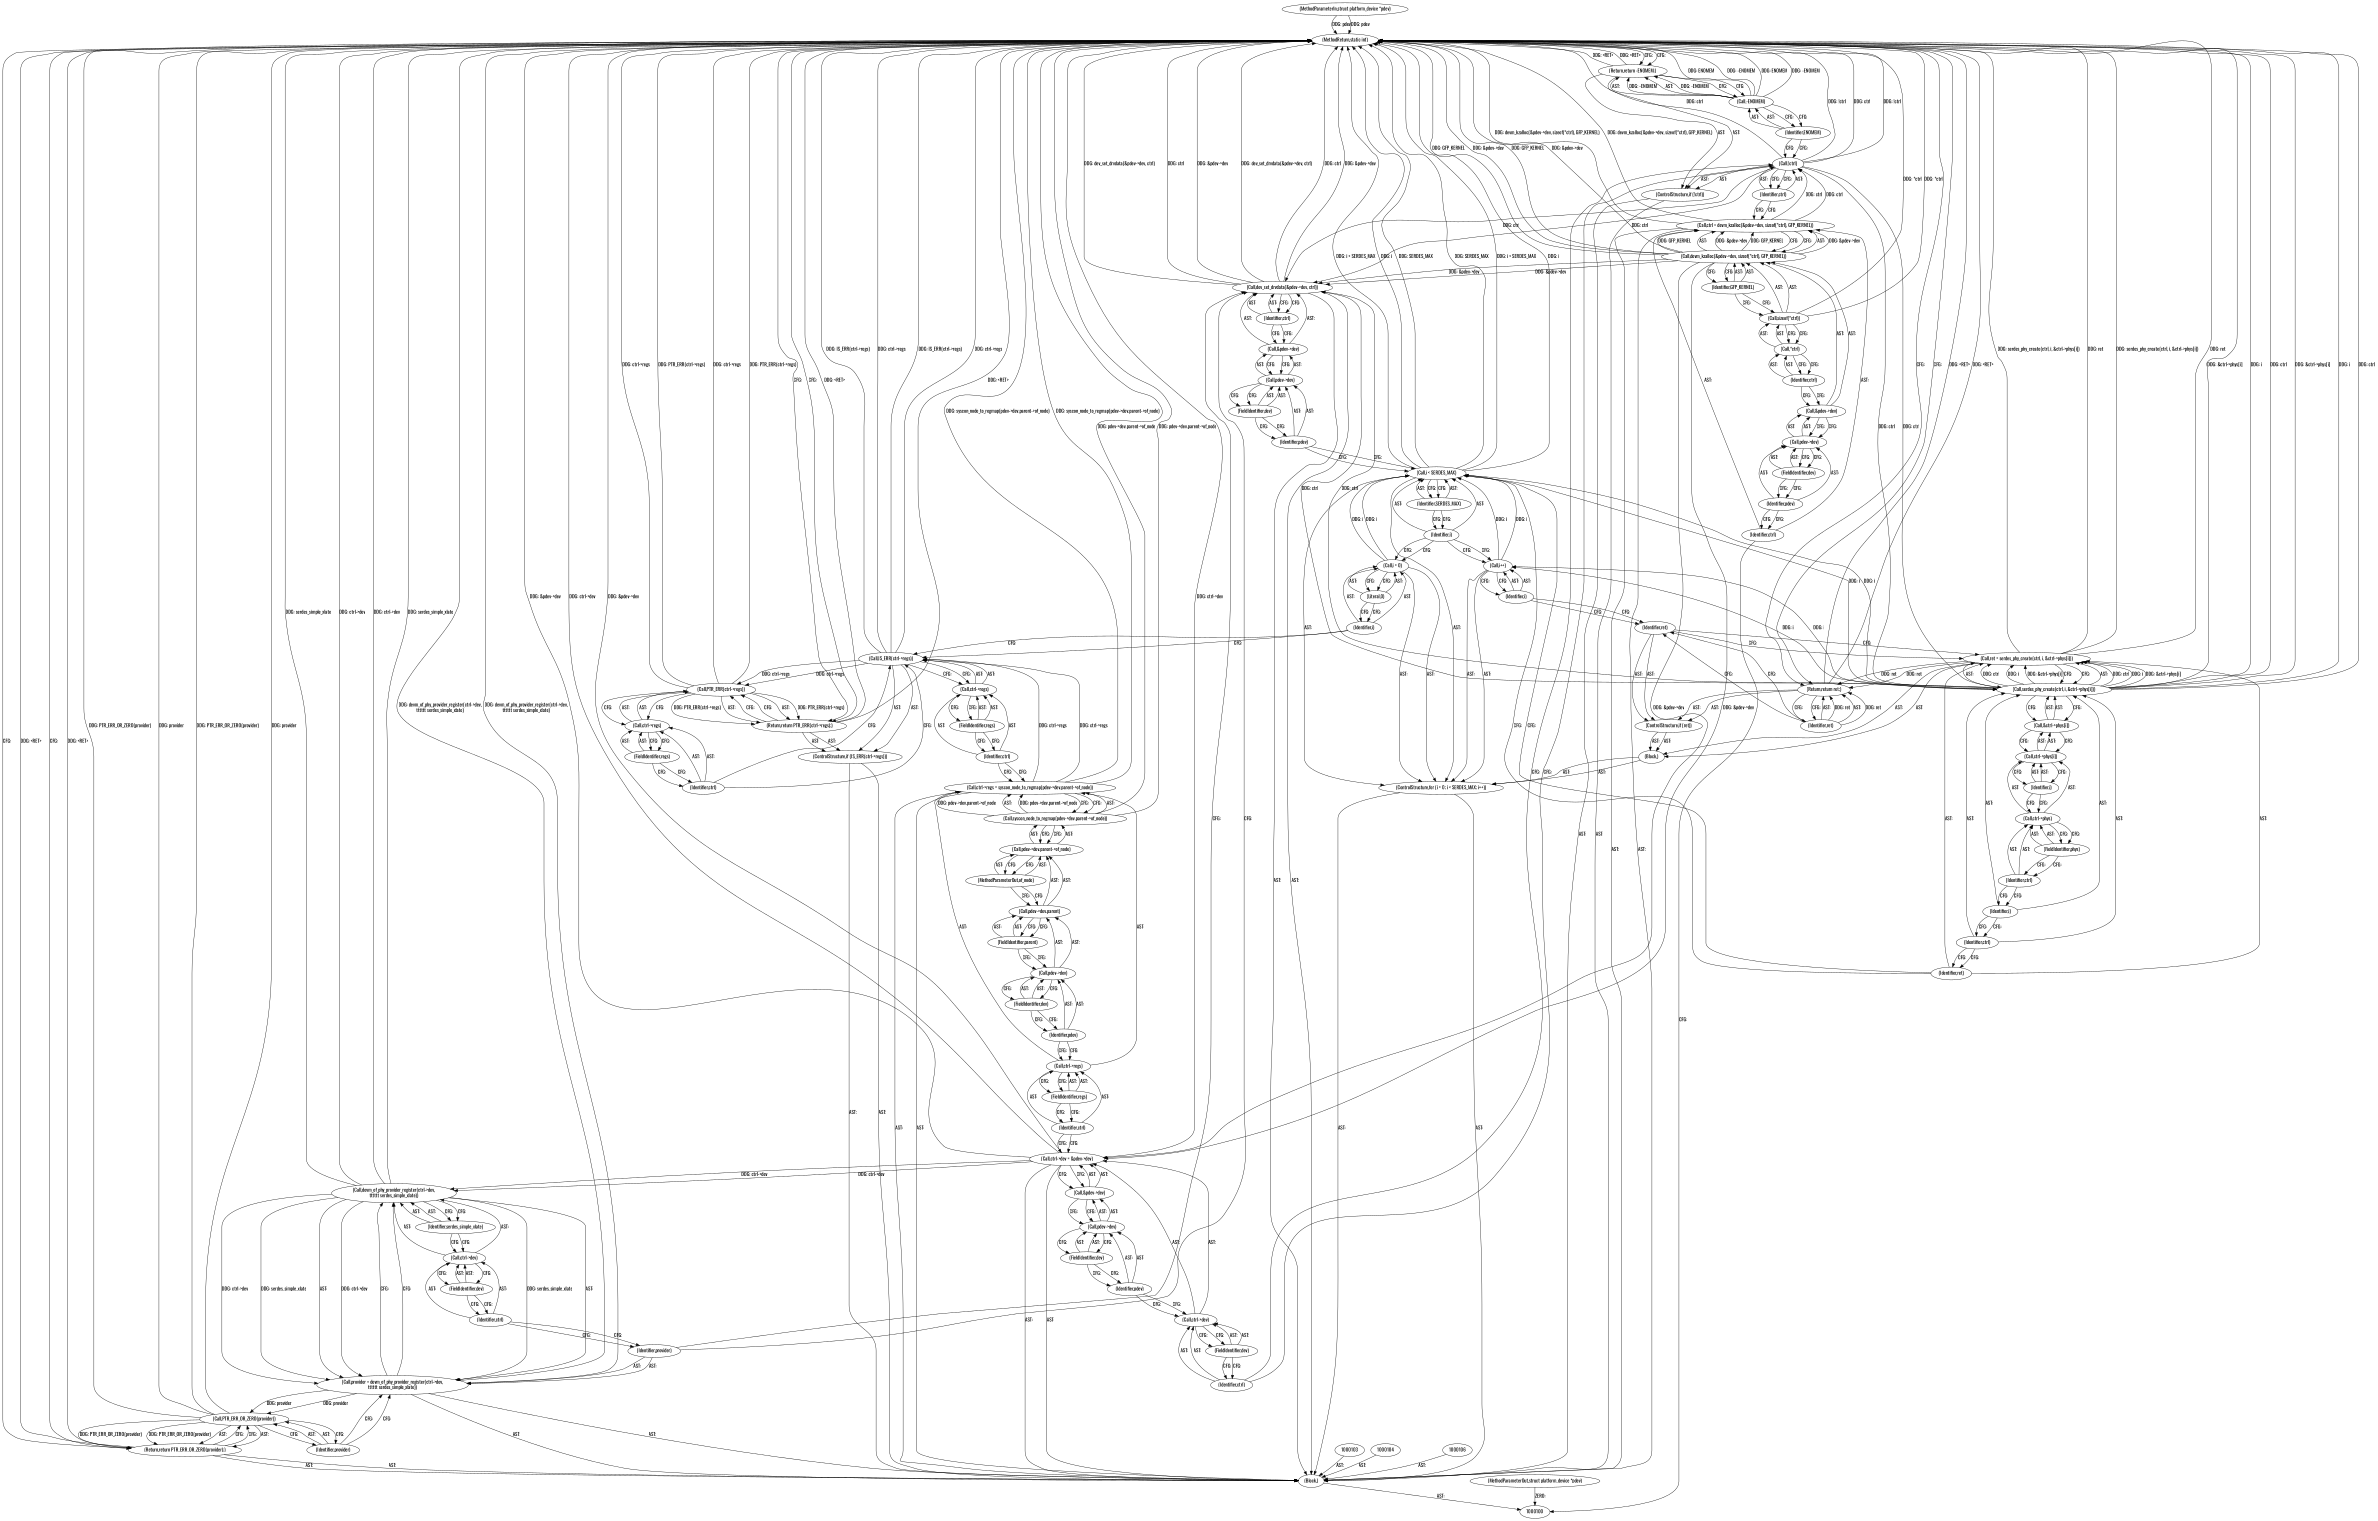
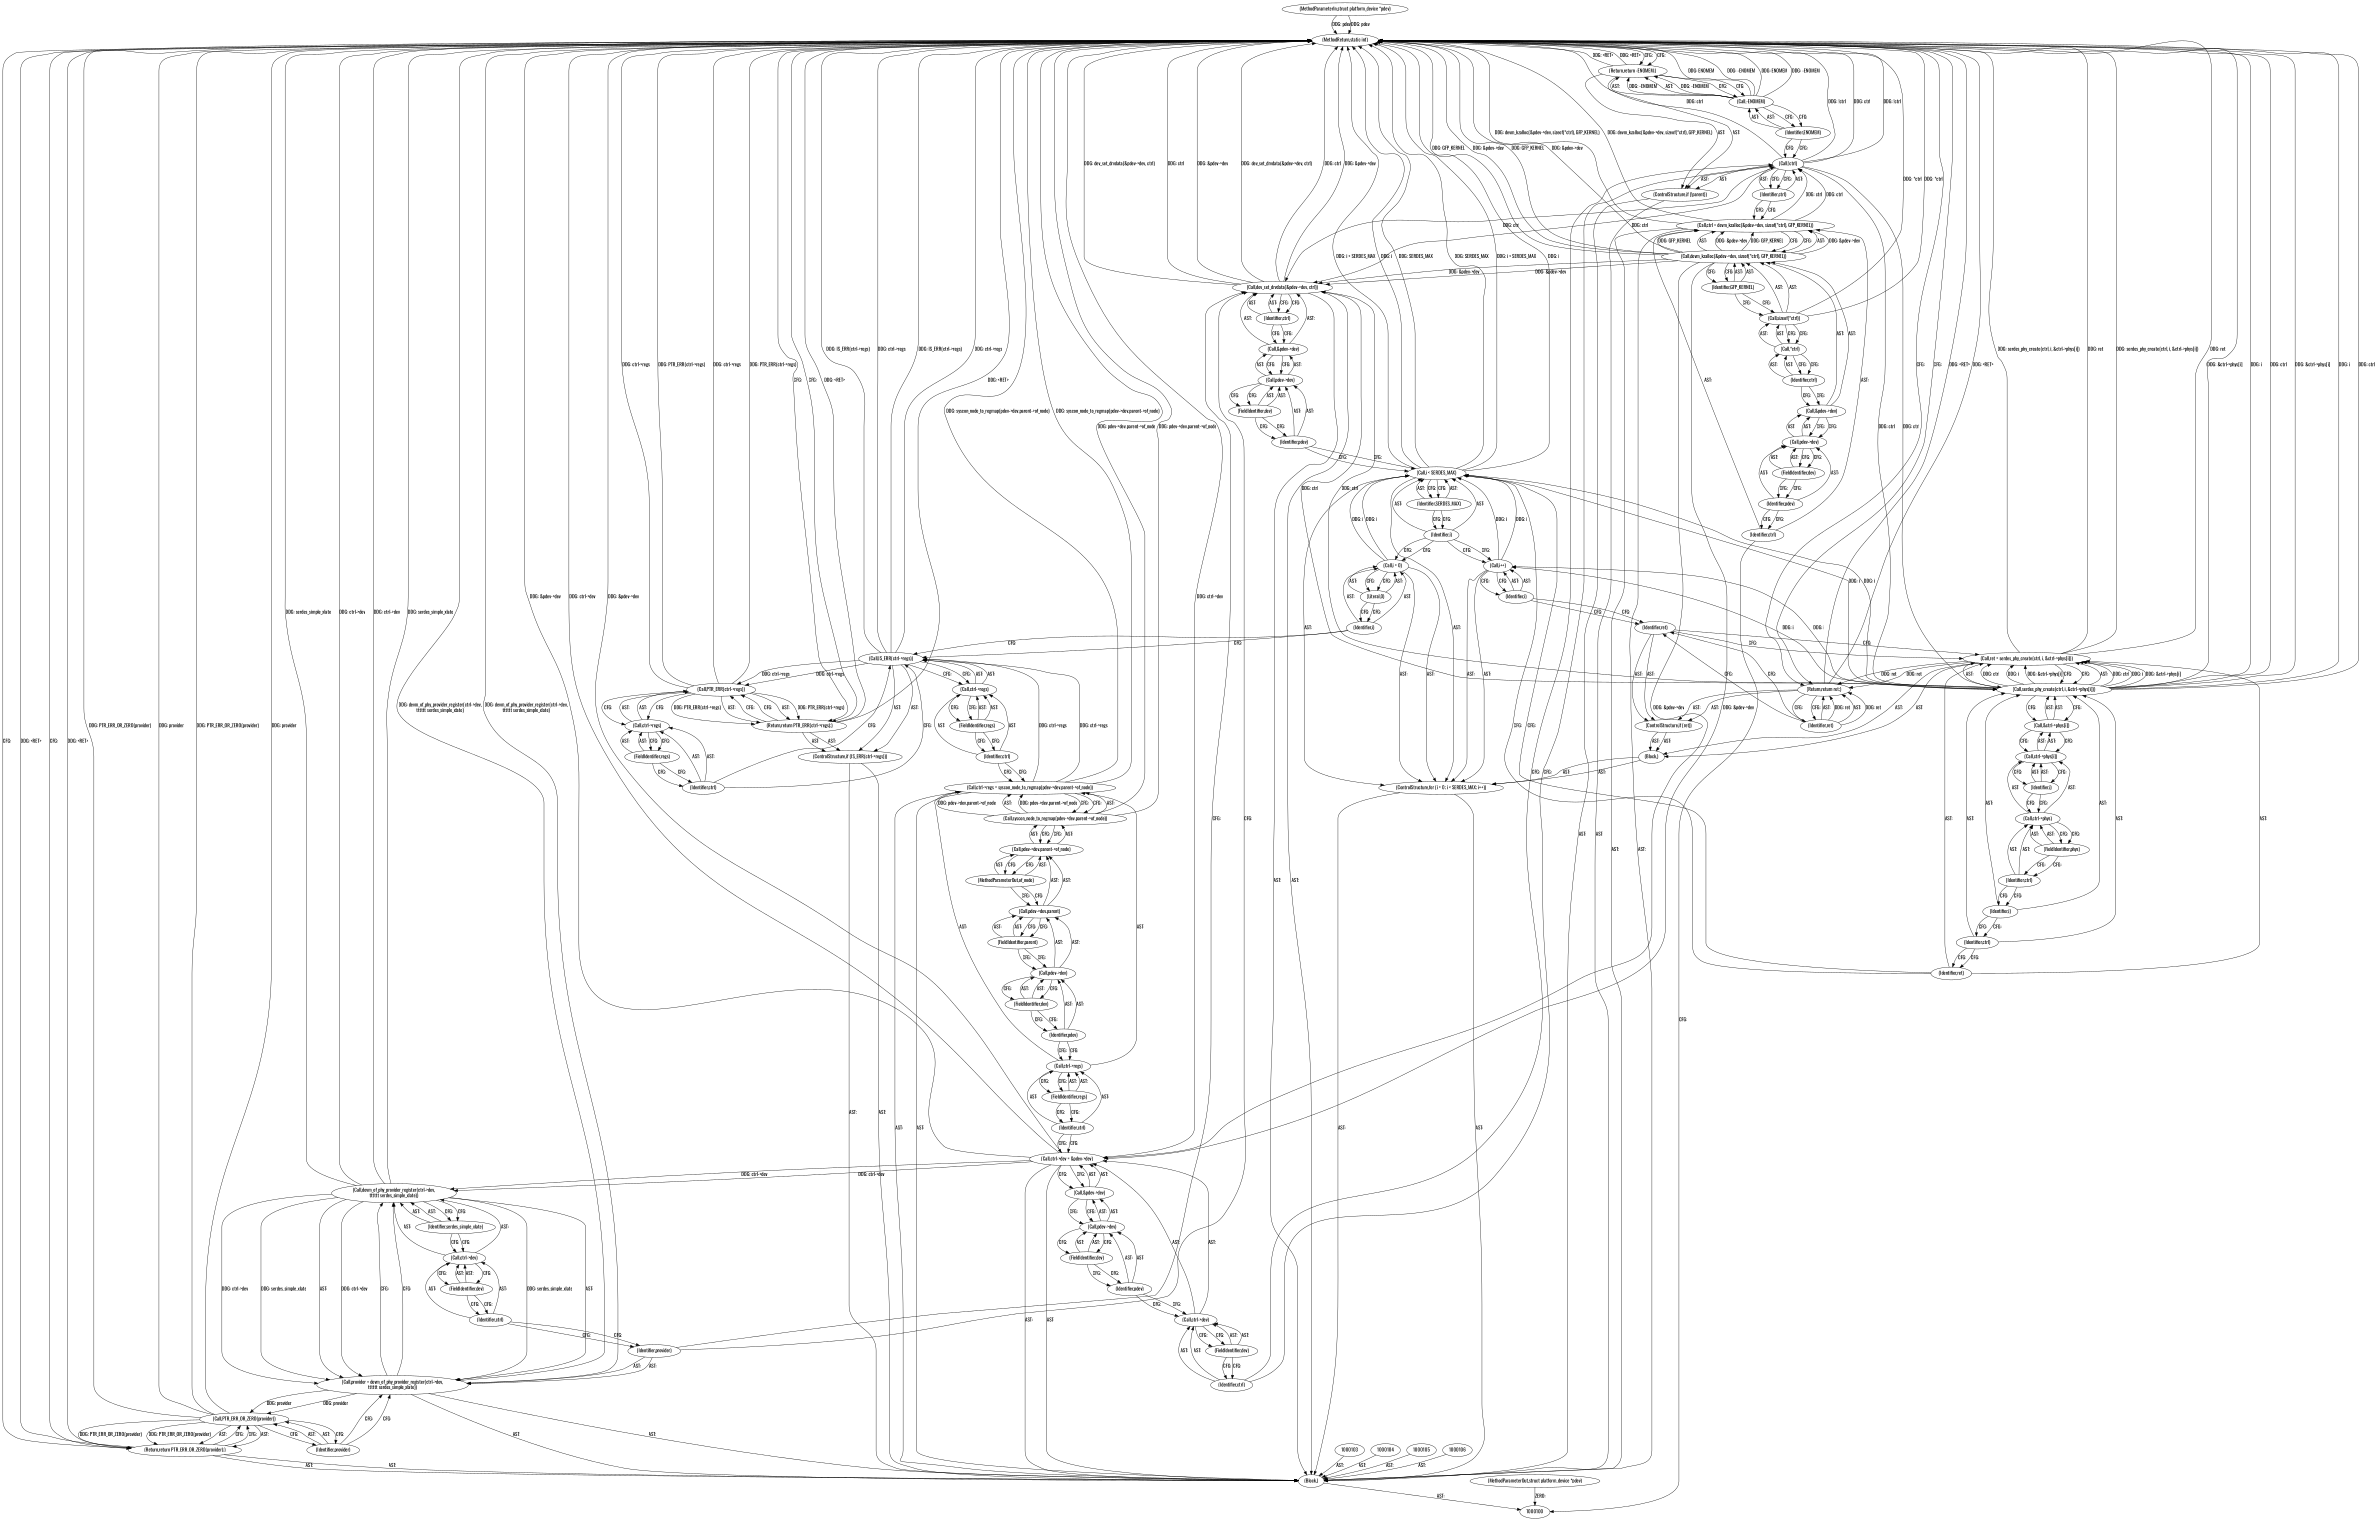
node "(ControlStructure,if (!ctrl))": label "(ControlStructure,if (!ctrl))" -> "(ControlStructure,if (!parent))"
node "1000105": added
